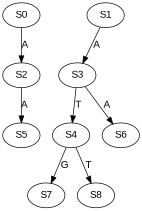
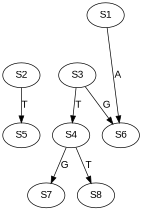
node "S0": removed
edge "S1" -> "S3": now "S1" -> "S6"
edge "S2" -> "S5": label "A" -> "T"
edge "S3" -> "S6": label "A" -> "G"
